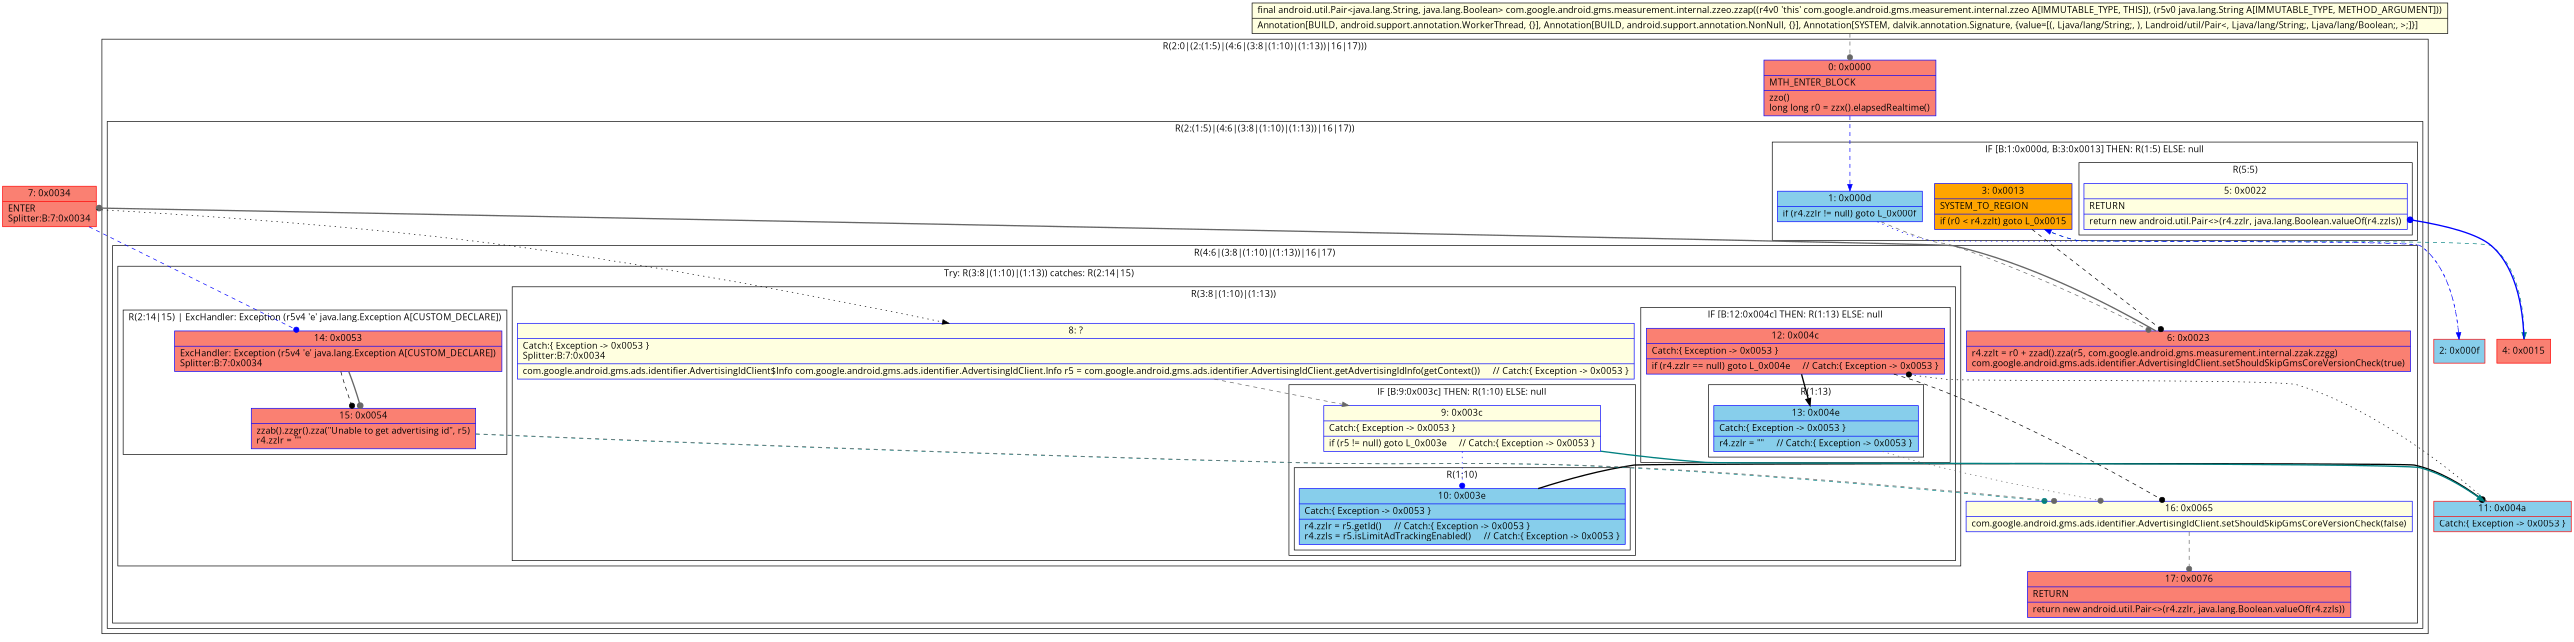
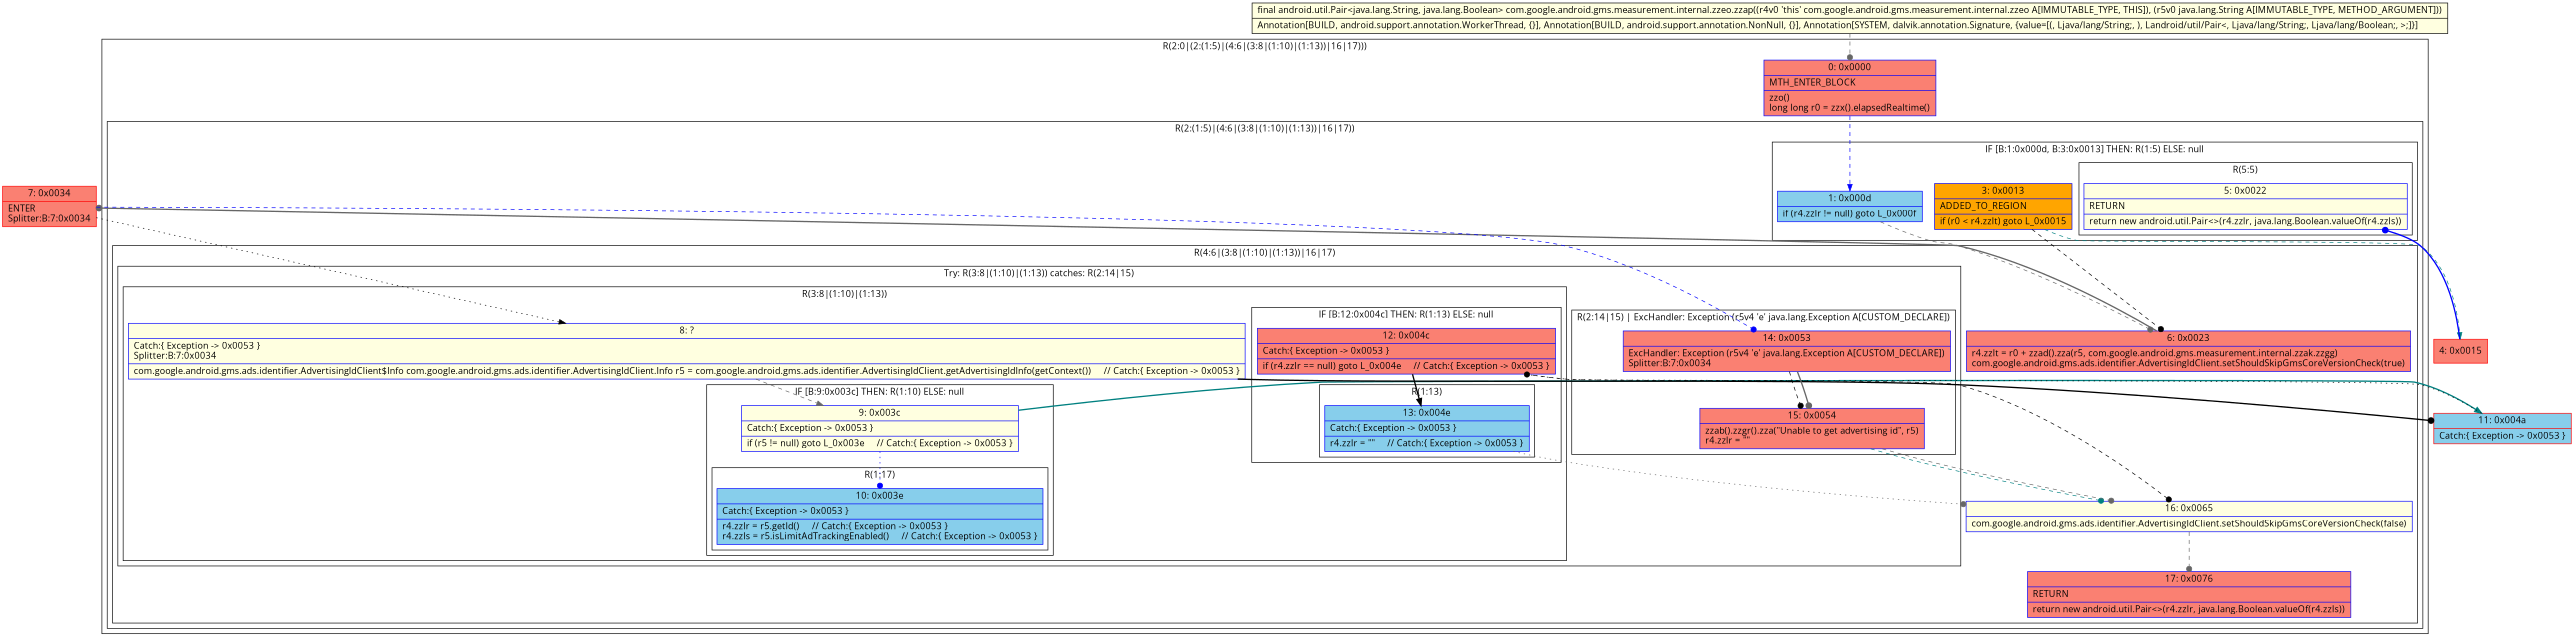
node "3: 0x0013": text "SYSTEM_TO_REGION" -> "ADDED_TO_REGION"
node "2: 0x000f": removed
edge "10: 0x003e" -> "11: 0x004a": now "8: ?" -> "11: 0x004a"
cluster "R(1:10)": label "R(1:10)" -> "R(1:17)"
